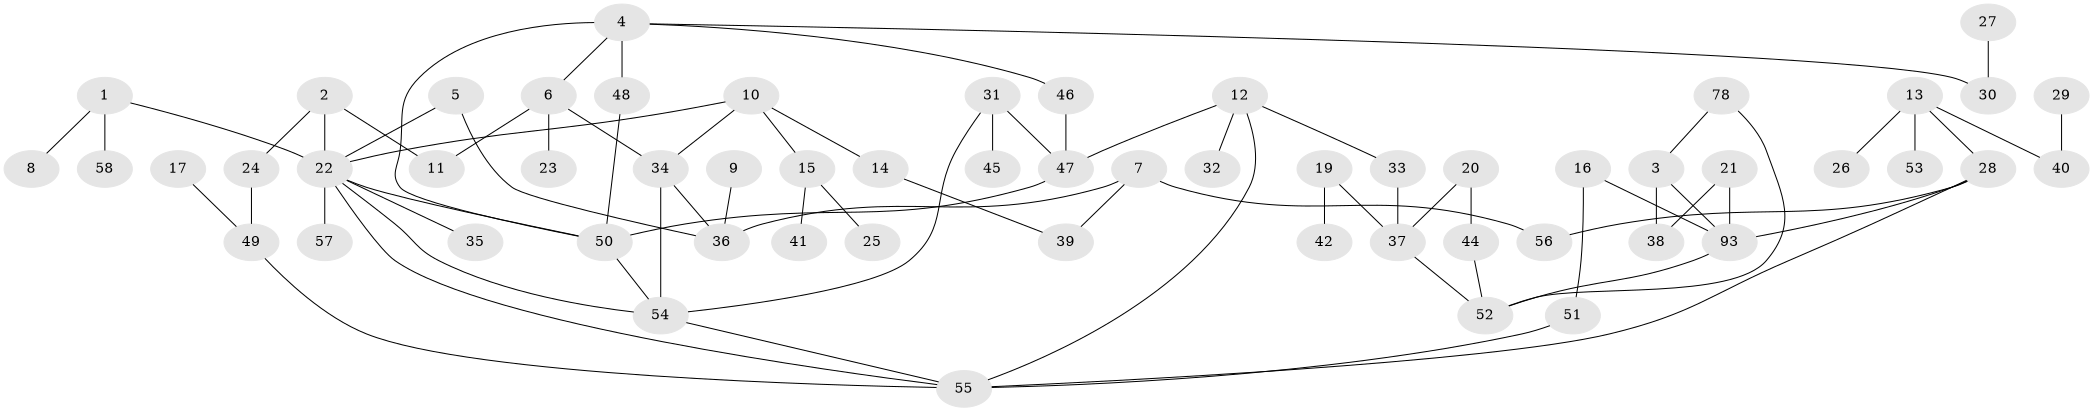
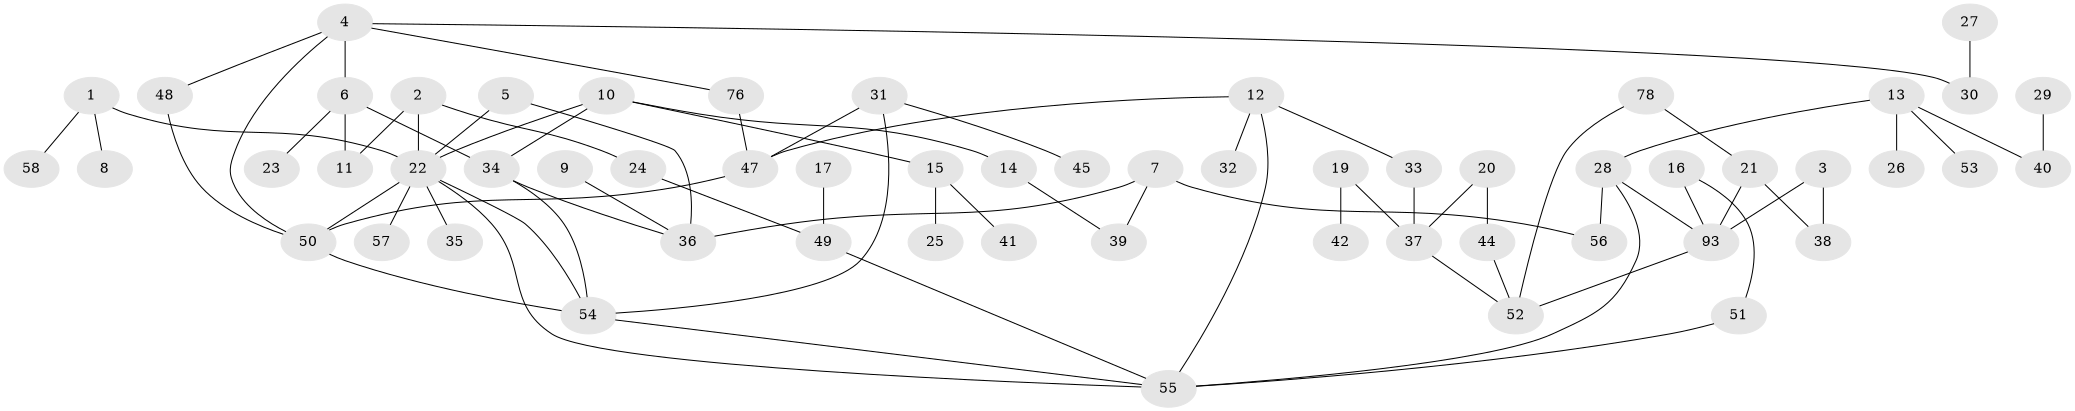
node "46": label "46" -> "76"
edge "78" -- "3": now "78" -- "21"
